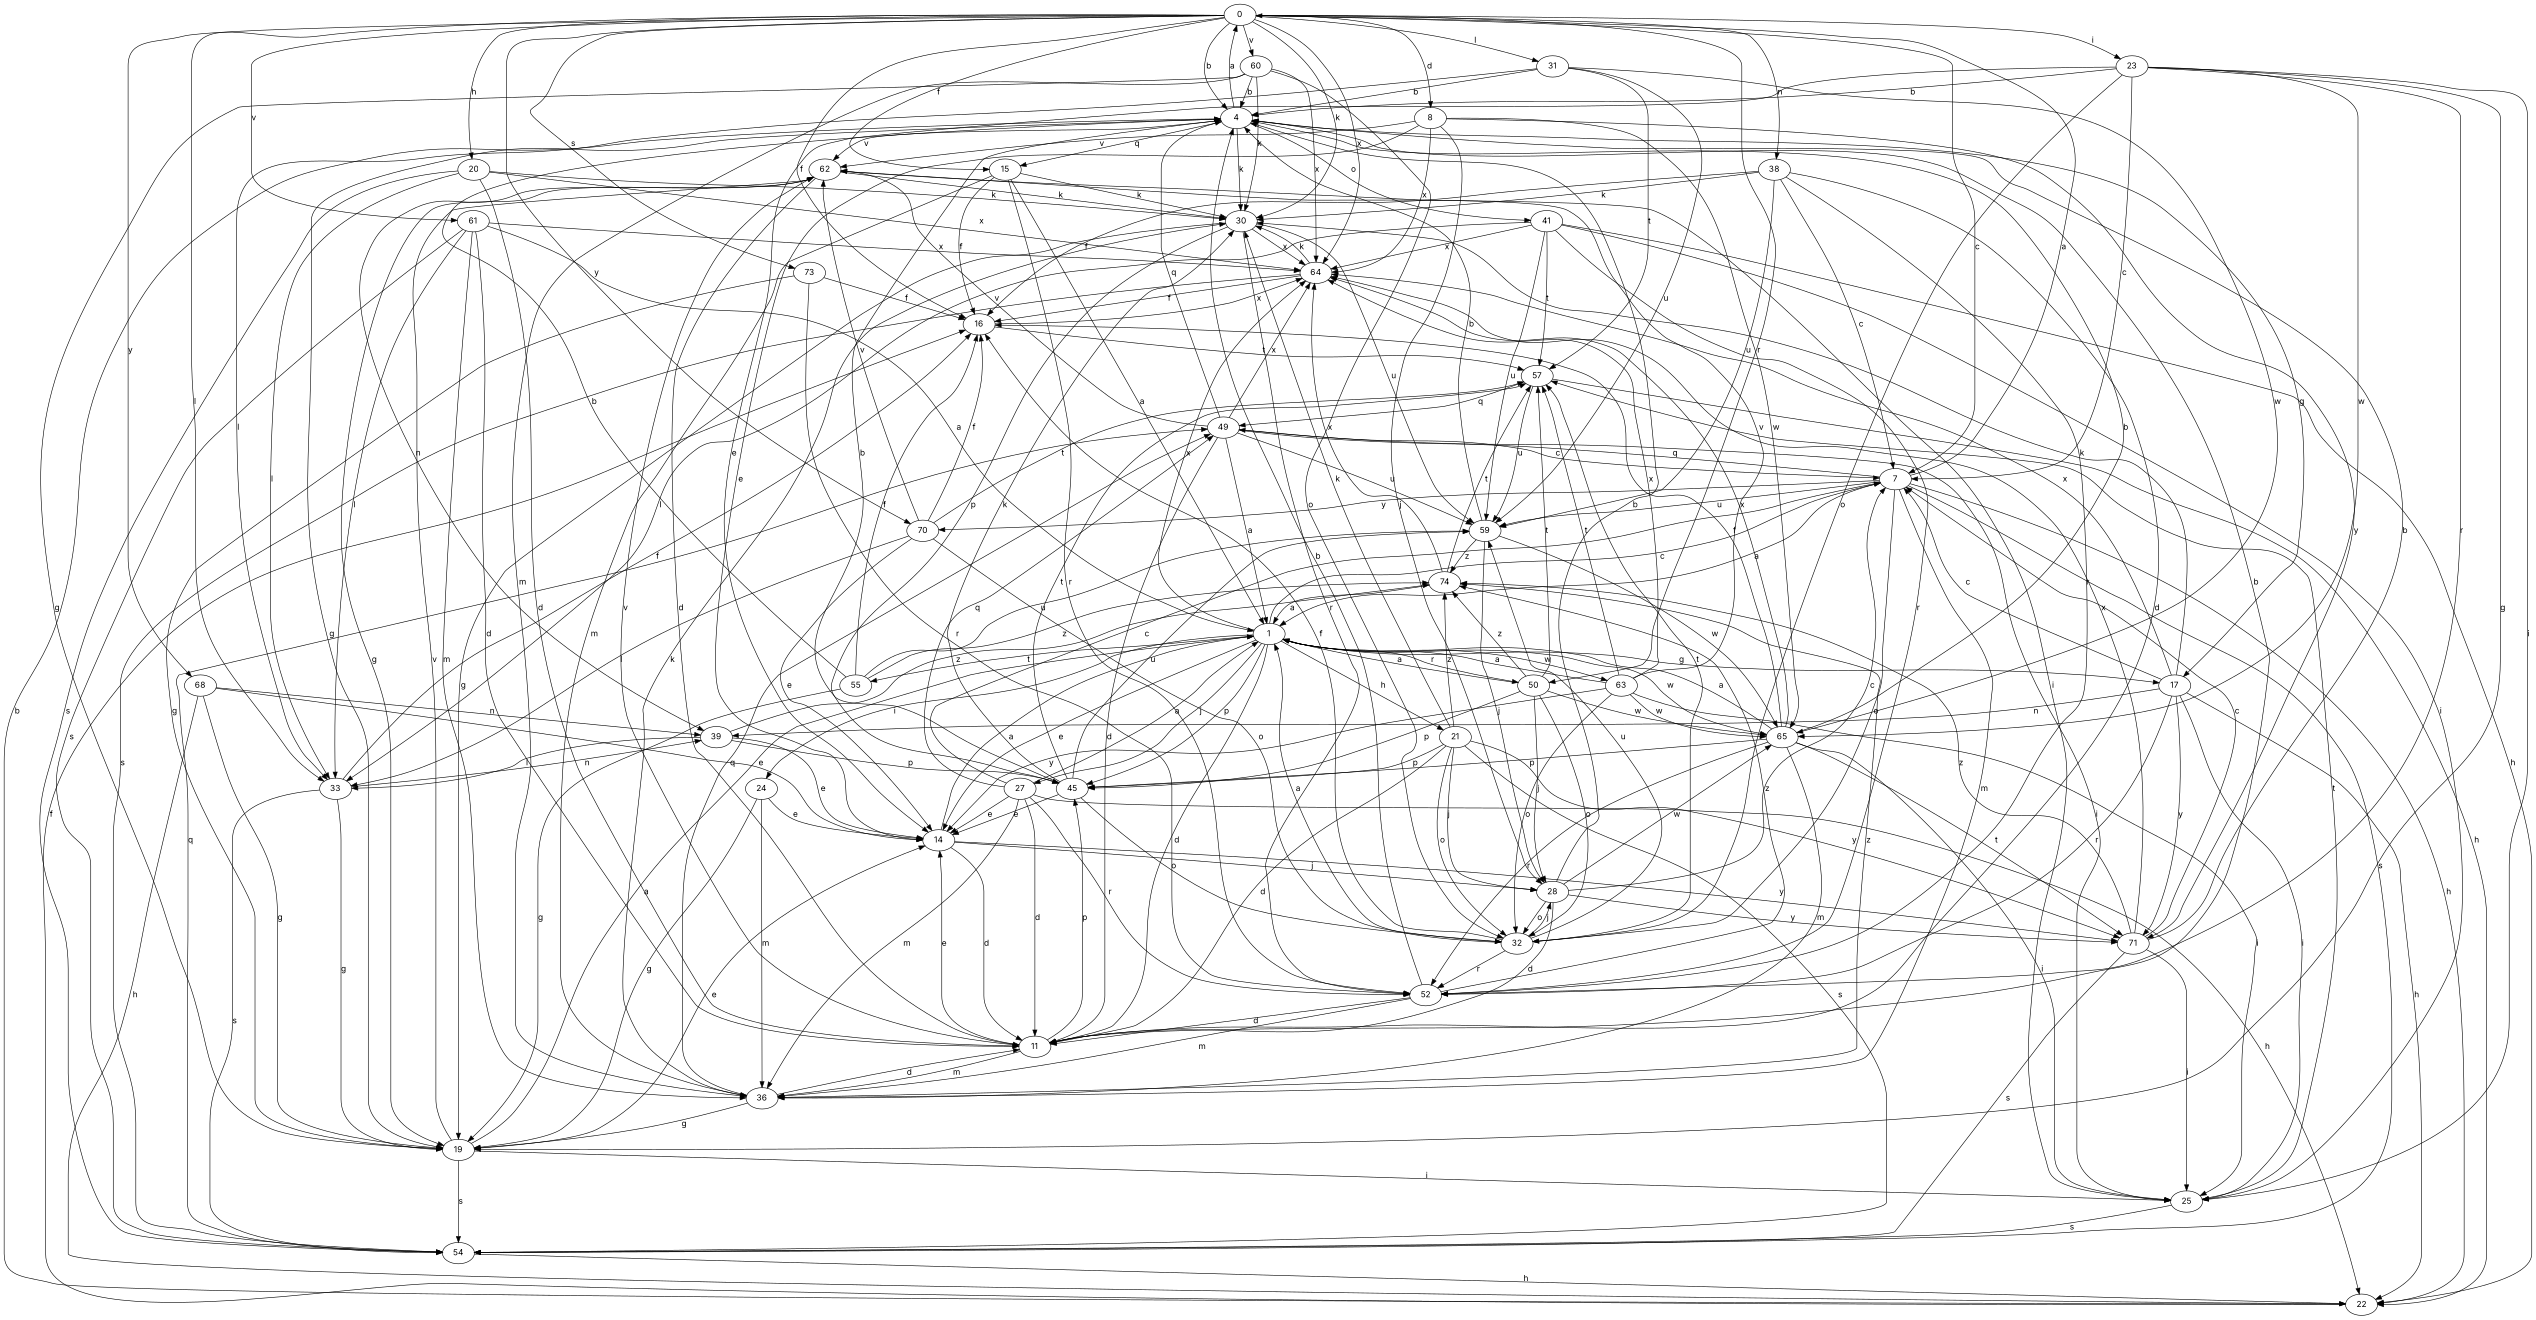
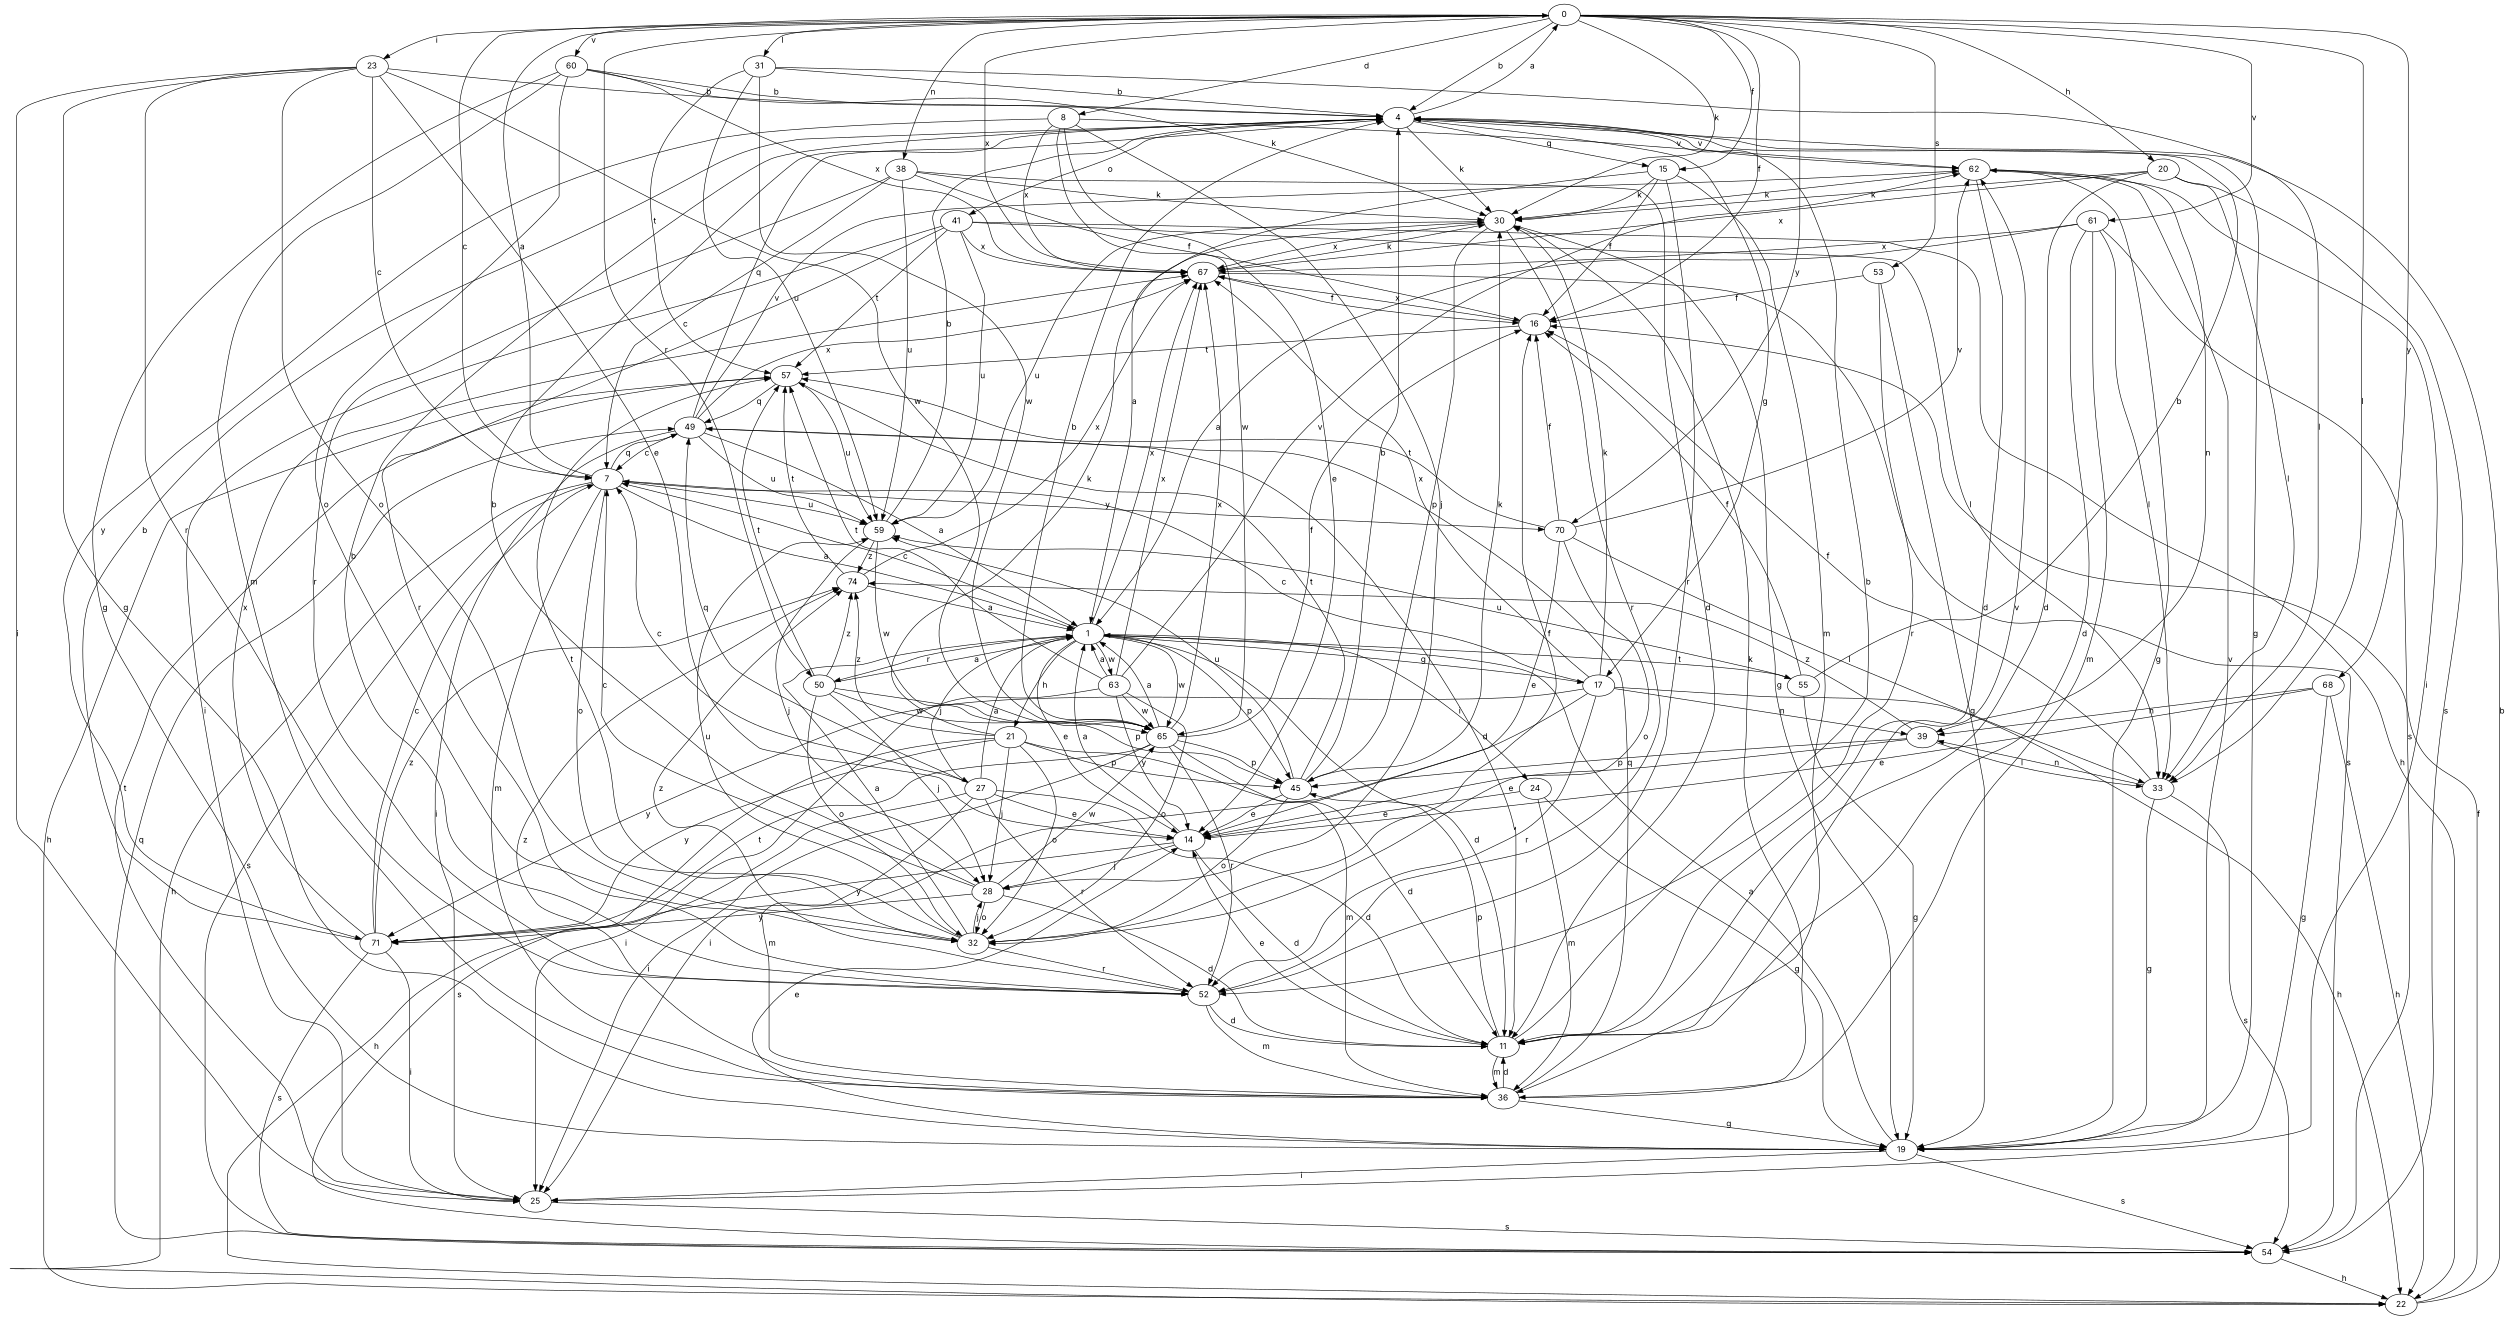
node "73": label "73" -> "53"
node "64": label "64" -> "67"
edge "55" -> "74": removed, label "z"
